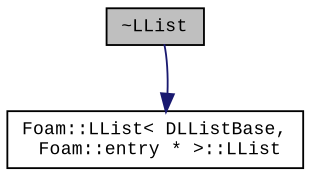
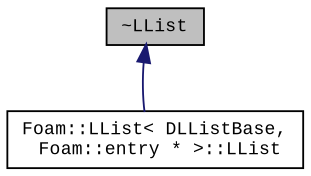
edge "~LList" -> "Foam::LList< DLListBase, Foam::entry * >::LList": reversed
